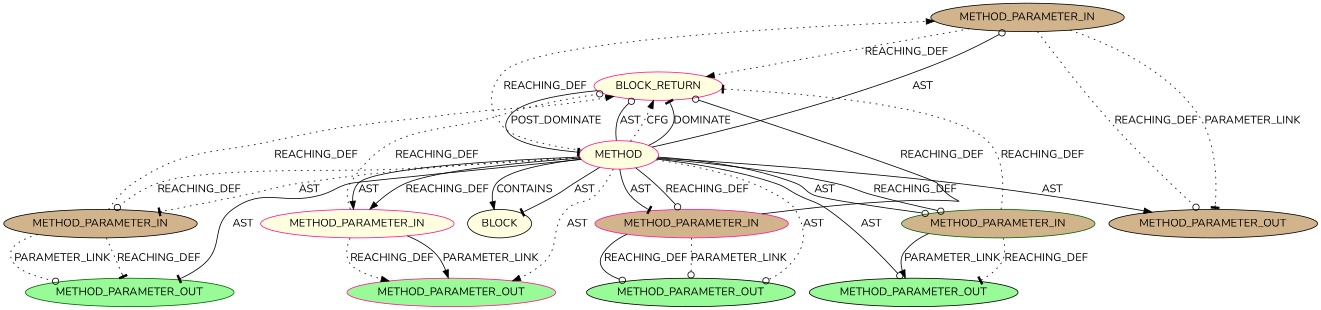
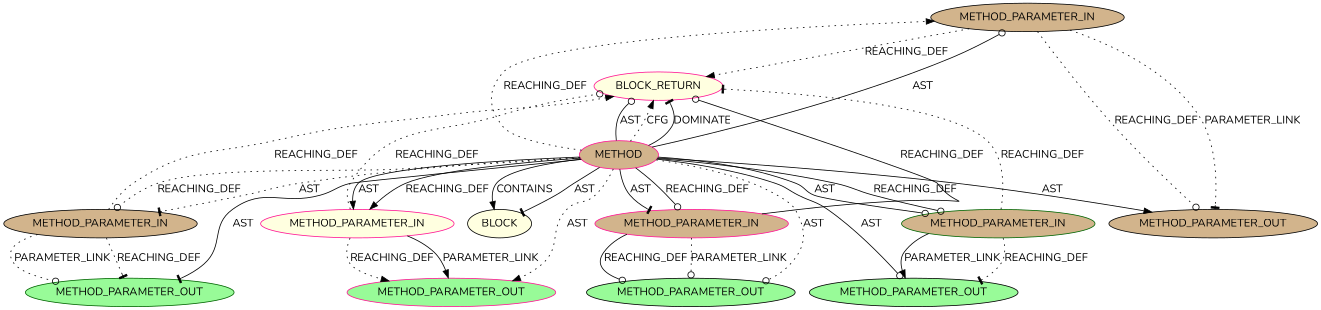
edge "BLOCK_RETURN" -> "METHOD": removed, label "POST_DOMINATE"
node "METHOD": fillcolor lightyellow -> tan
